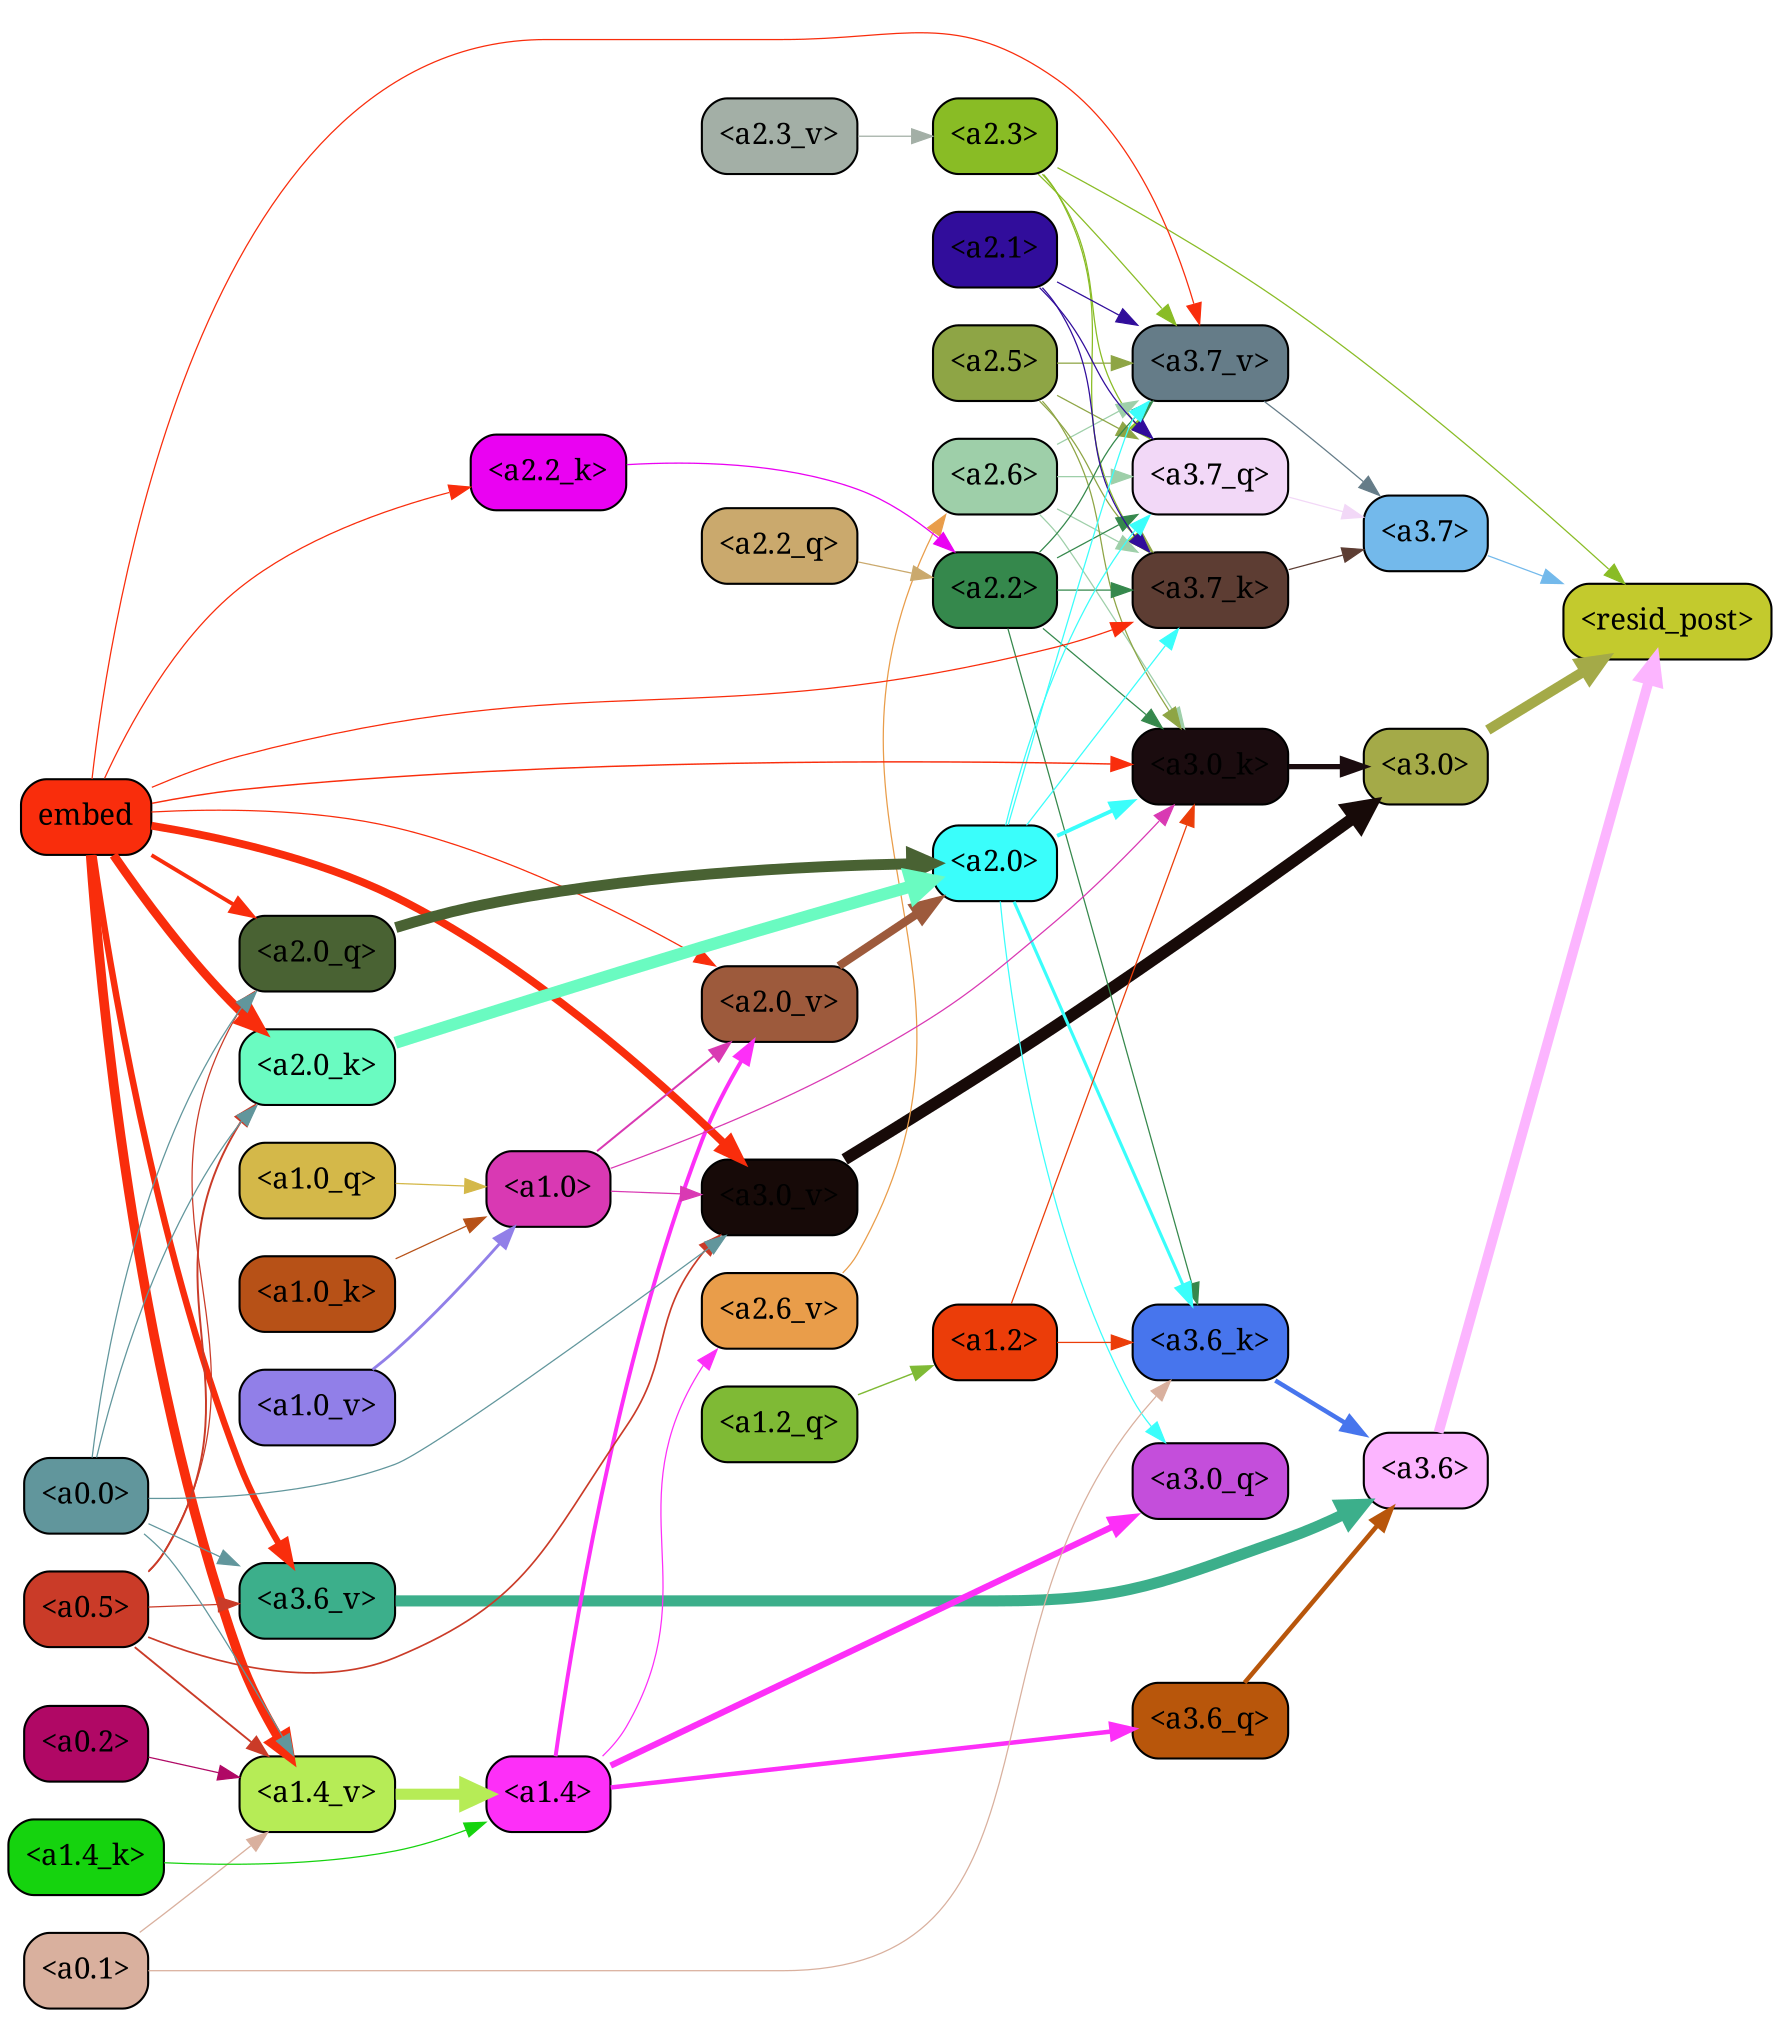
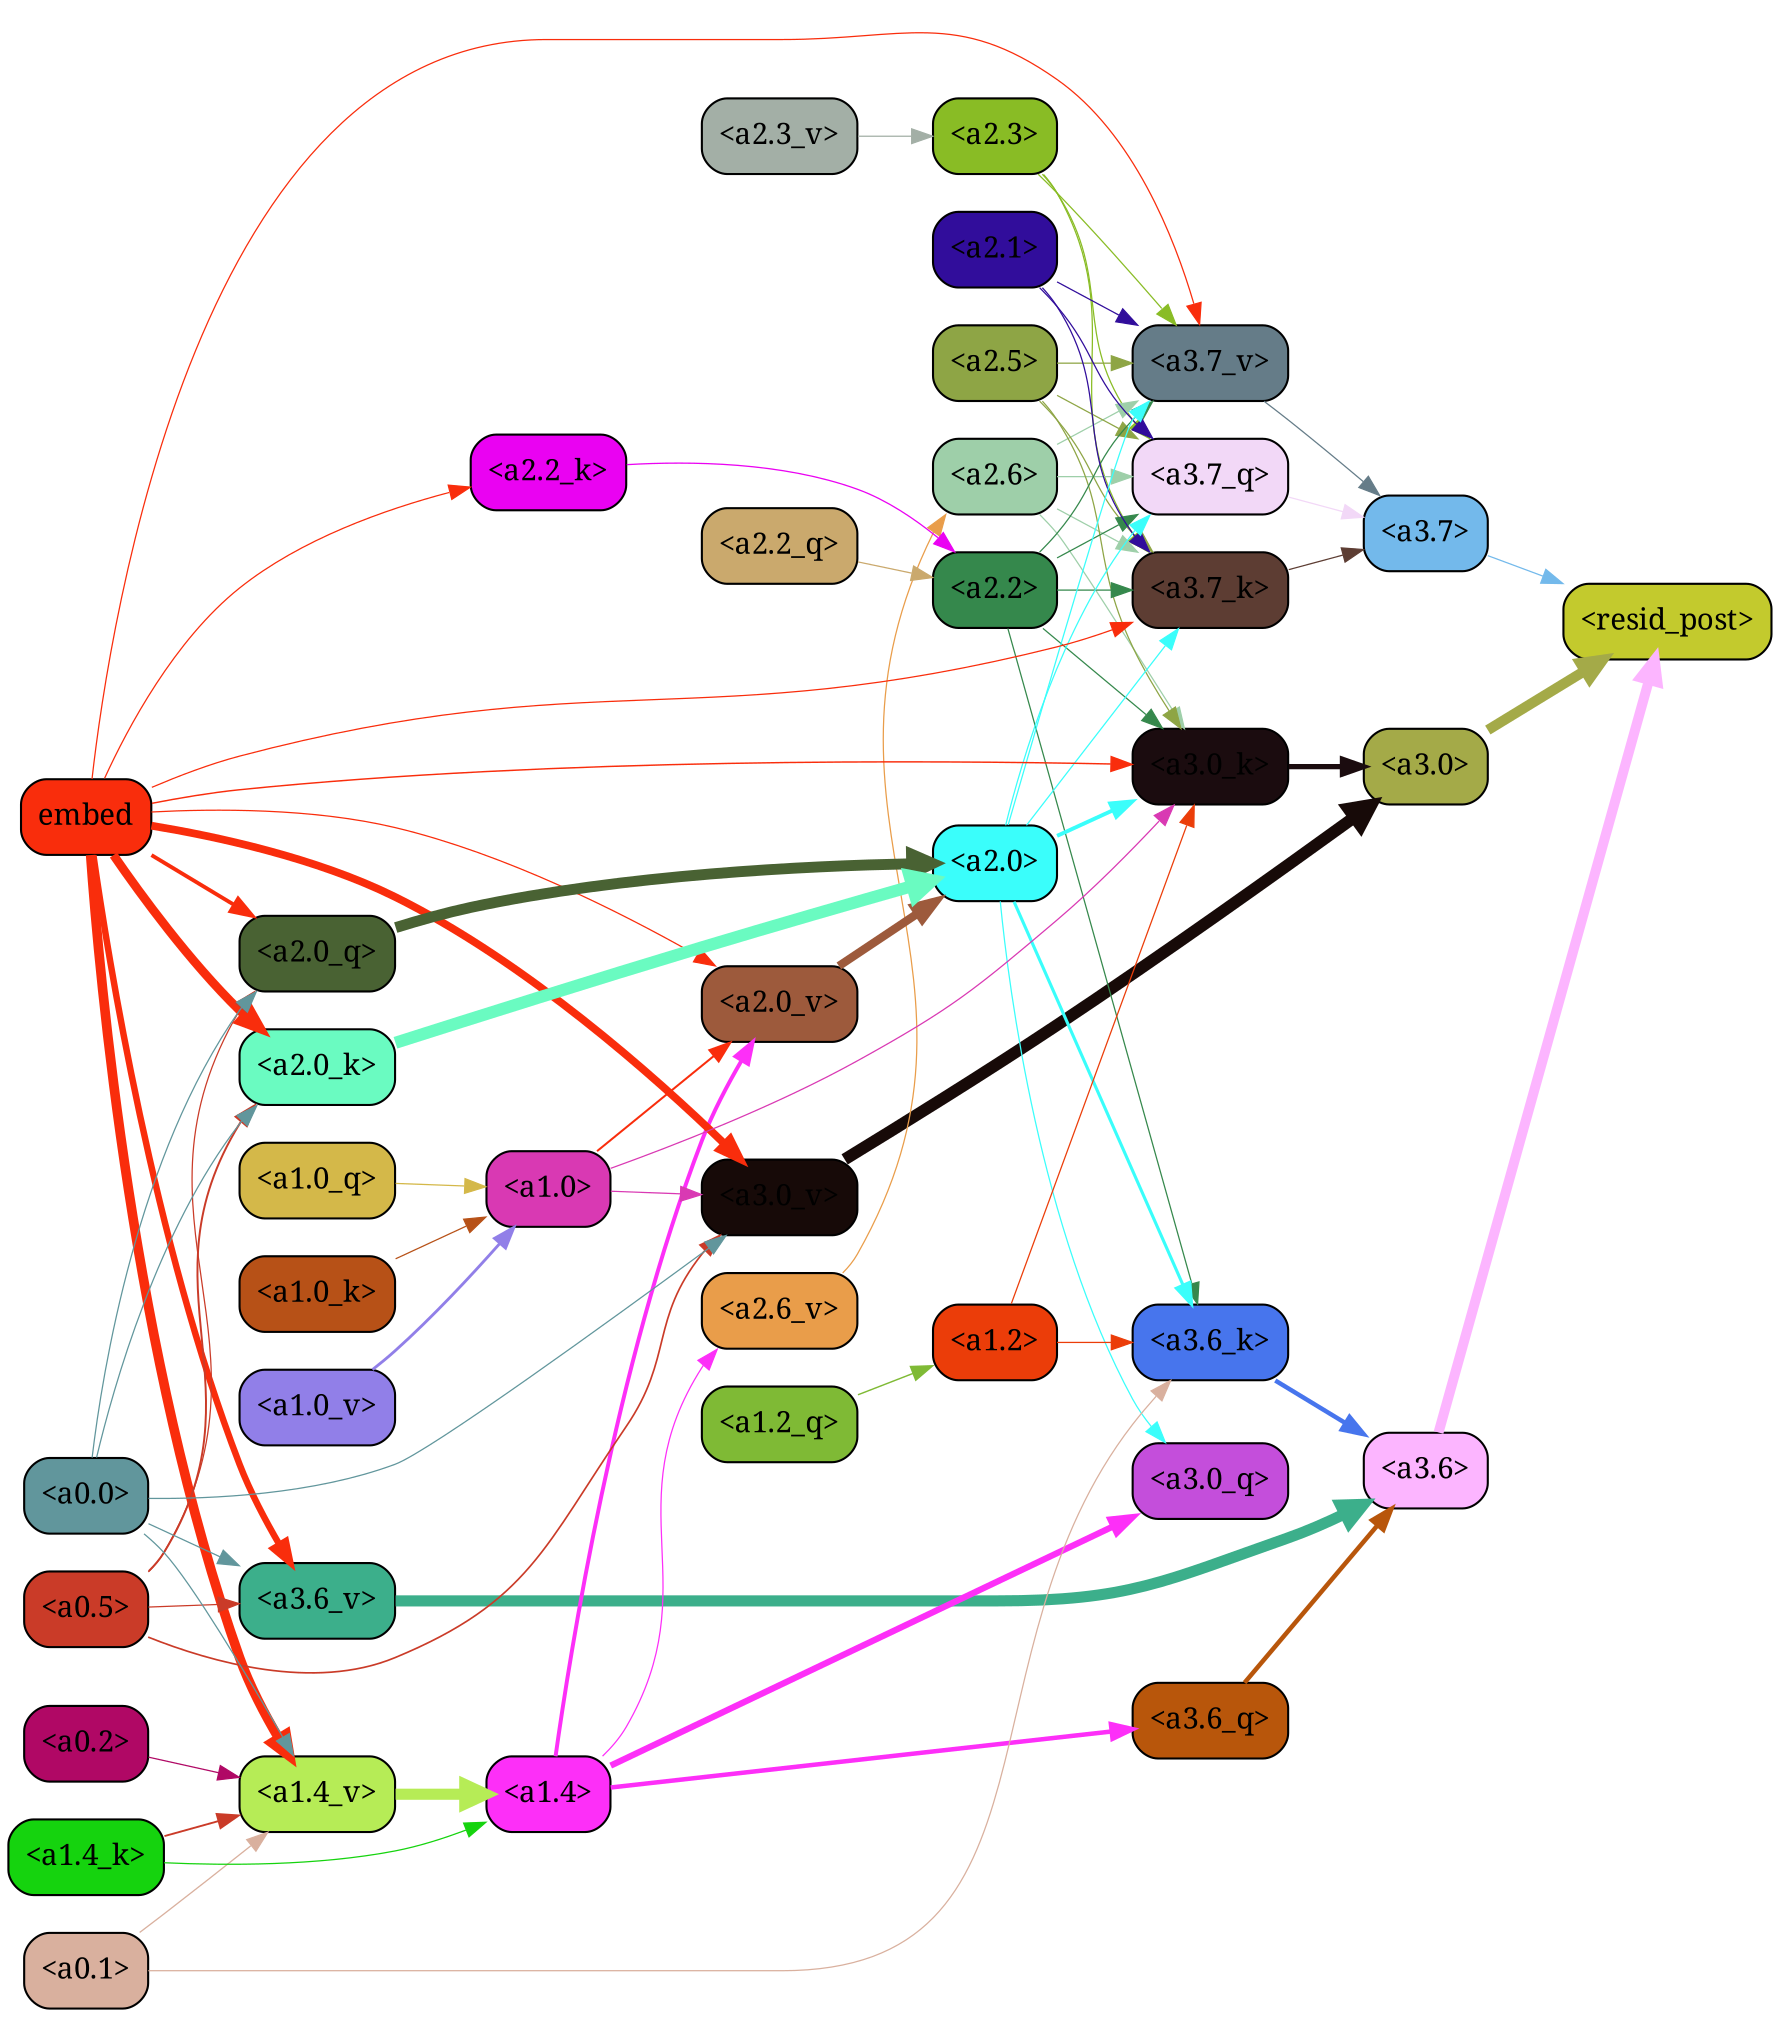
edge "<a2.3>" -> "<resid_post>": removed
edge "<a1.0>" -> "<a2.0_v>": color #d939b3 -> #f92d0c
edge "<a0.5>" -> "<a1.4_v>": now "<a1.4_k>" -> "<a1.4_v>"
